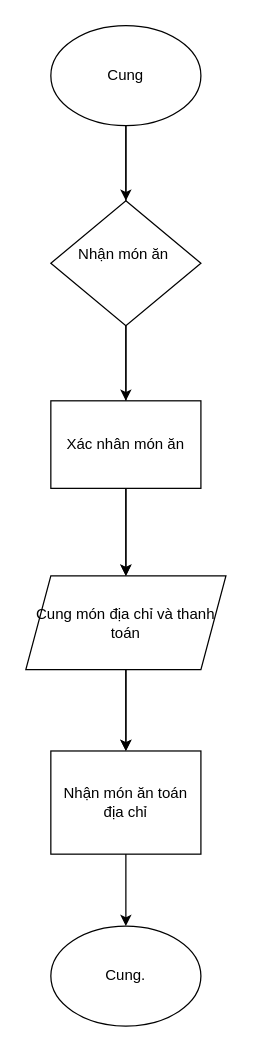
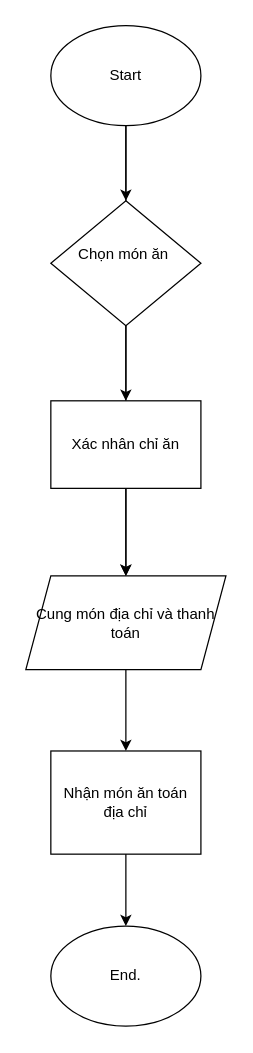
node "Cung": label "Cung" -> "Start"
node "Nhận món ăn": label "Nhận món ăn" -> "Chọn món ăn"
node "Xác nhân món ăn": label "Xác nhân món ăn" -> "Xác nhân chỉ ăn"
edge "Cung món địa chỉ và thanh toán" -> "Nhận món ăn toán địa chỉ": removed
node "Cung.": label "Cung." -> "End."
